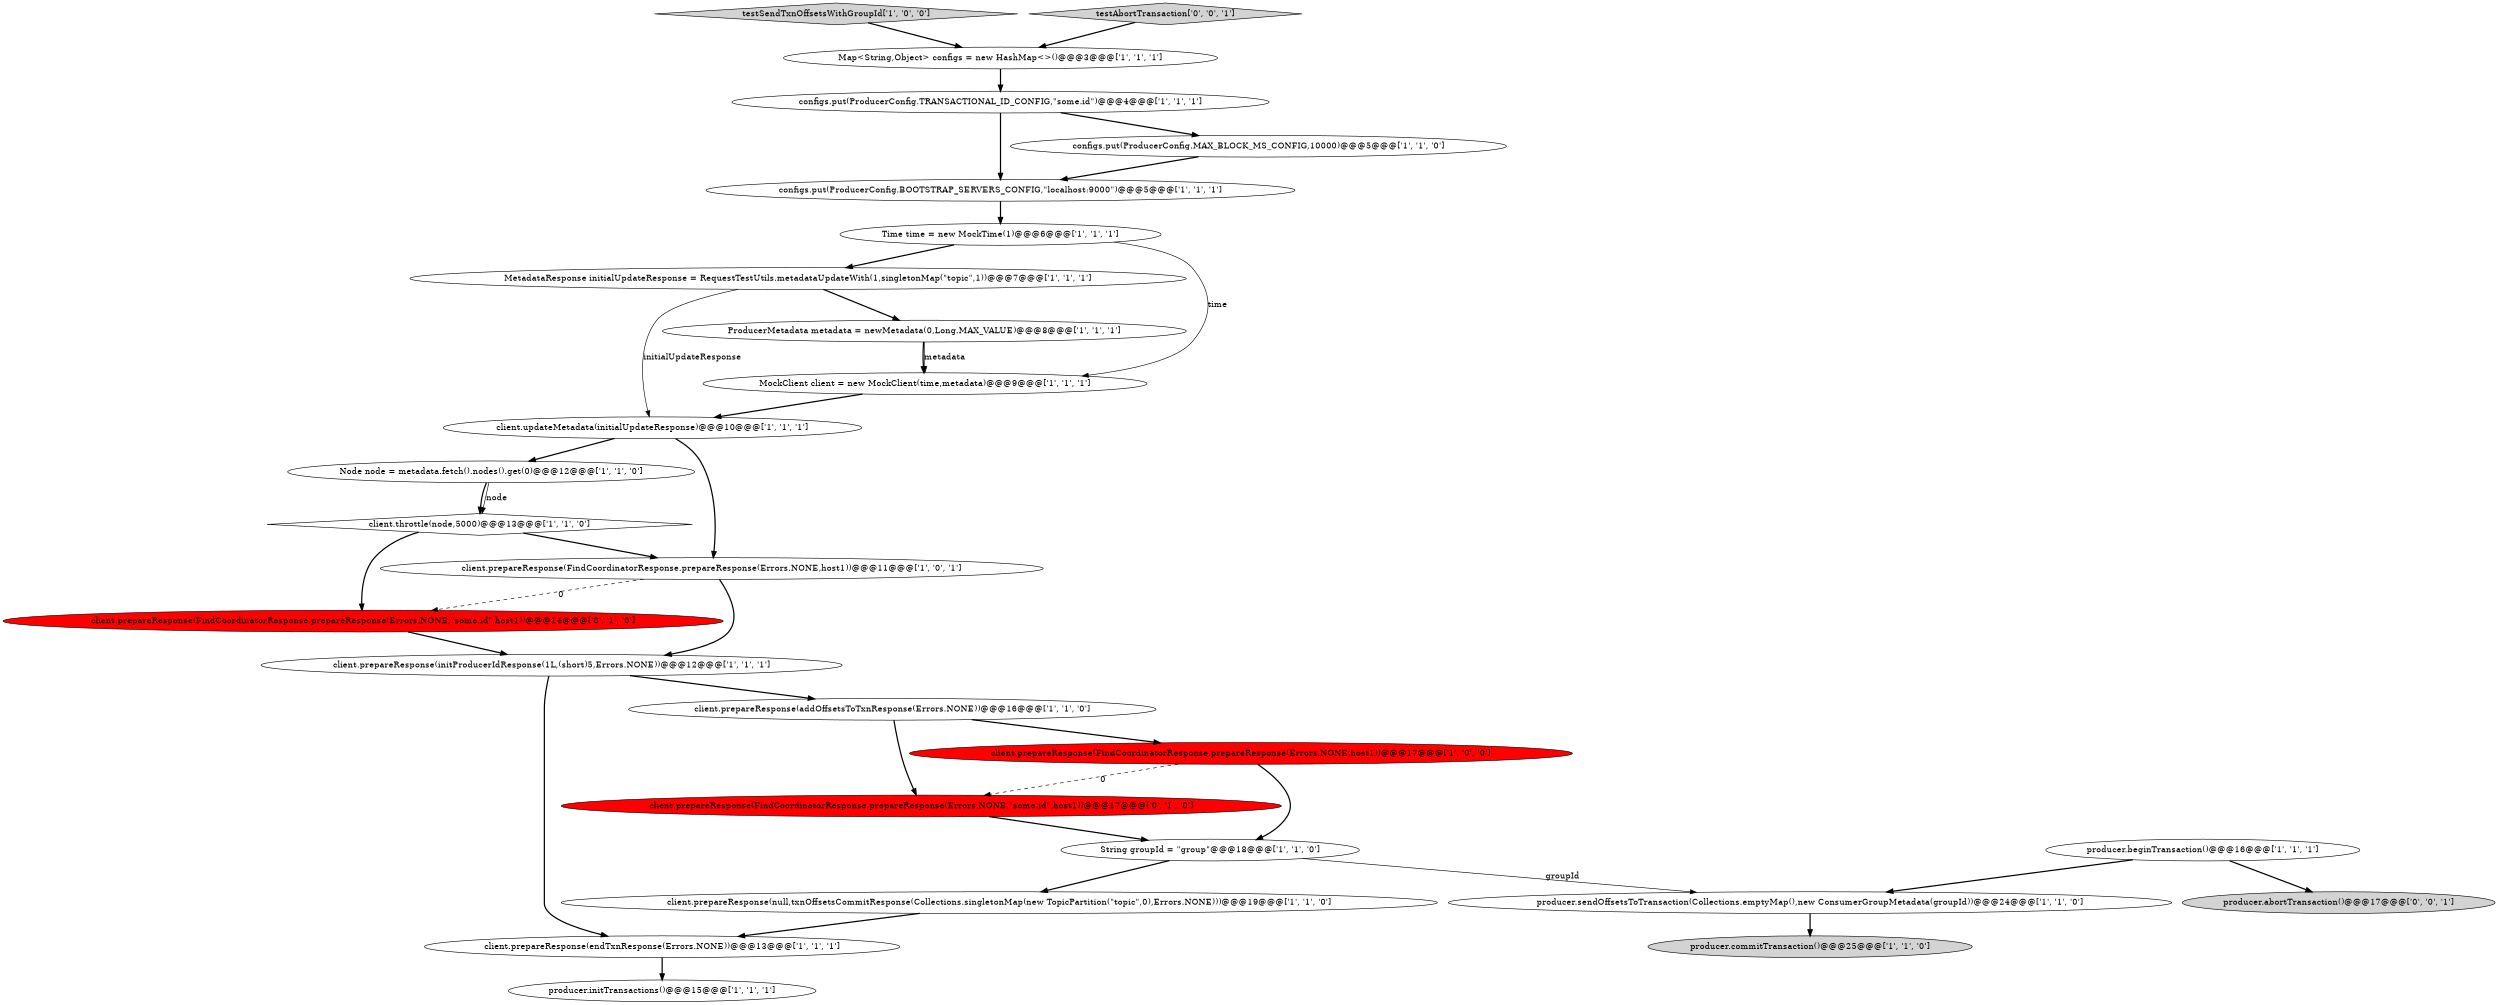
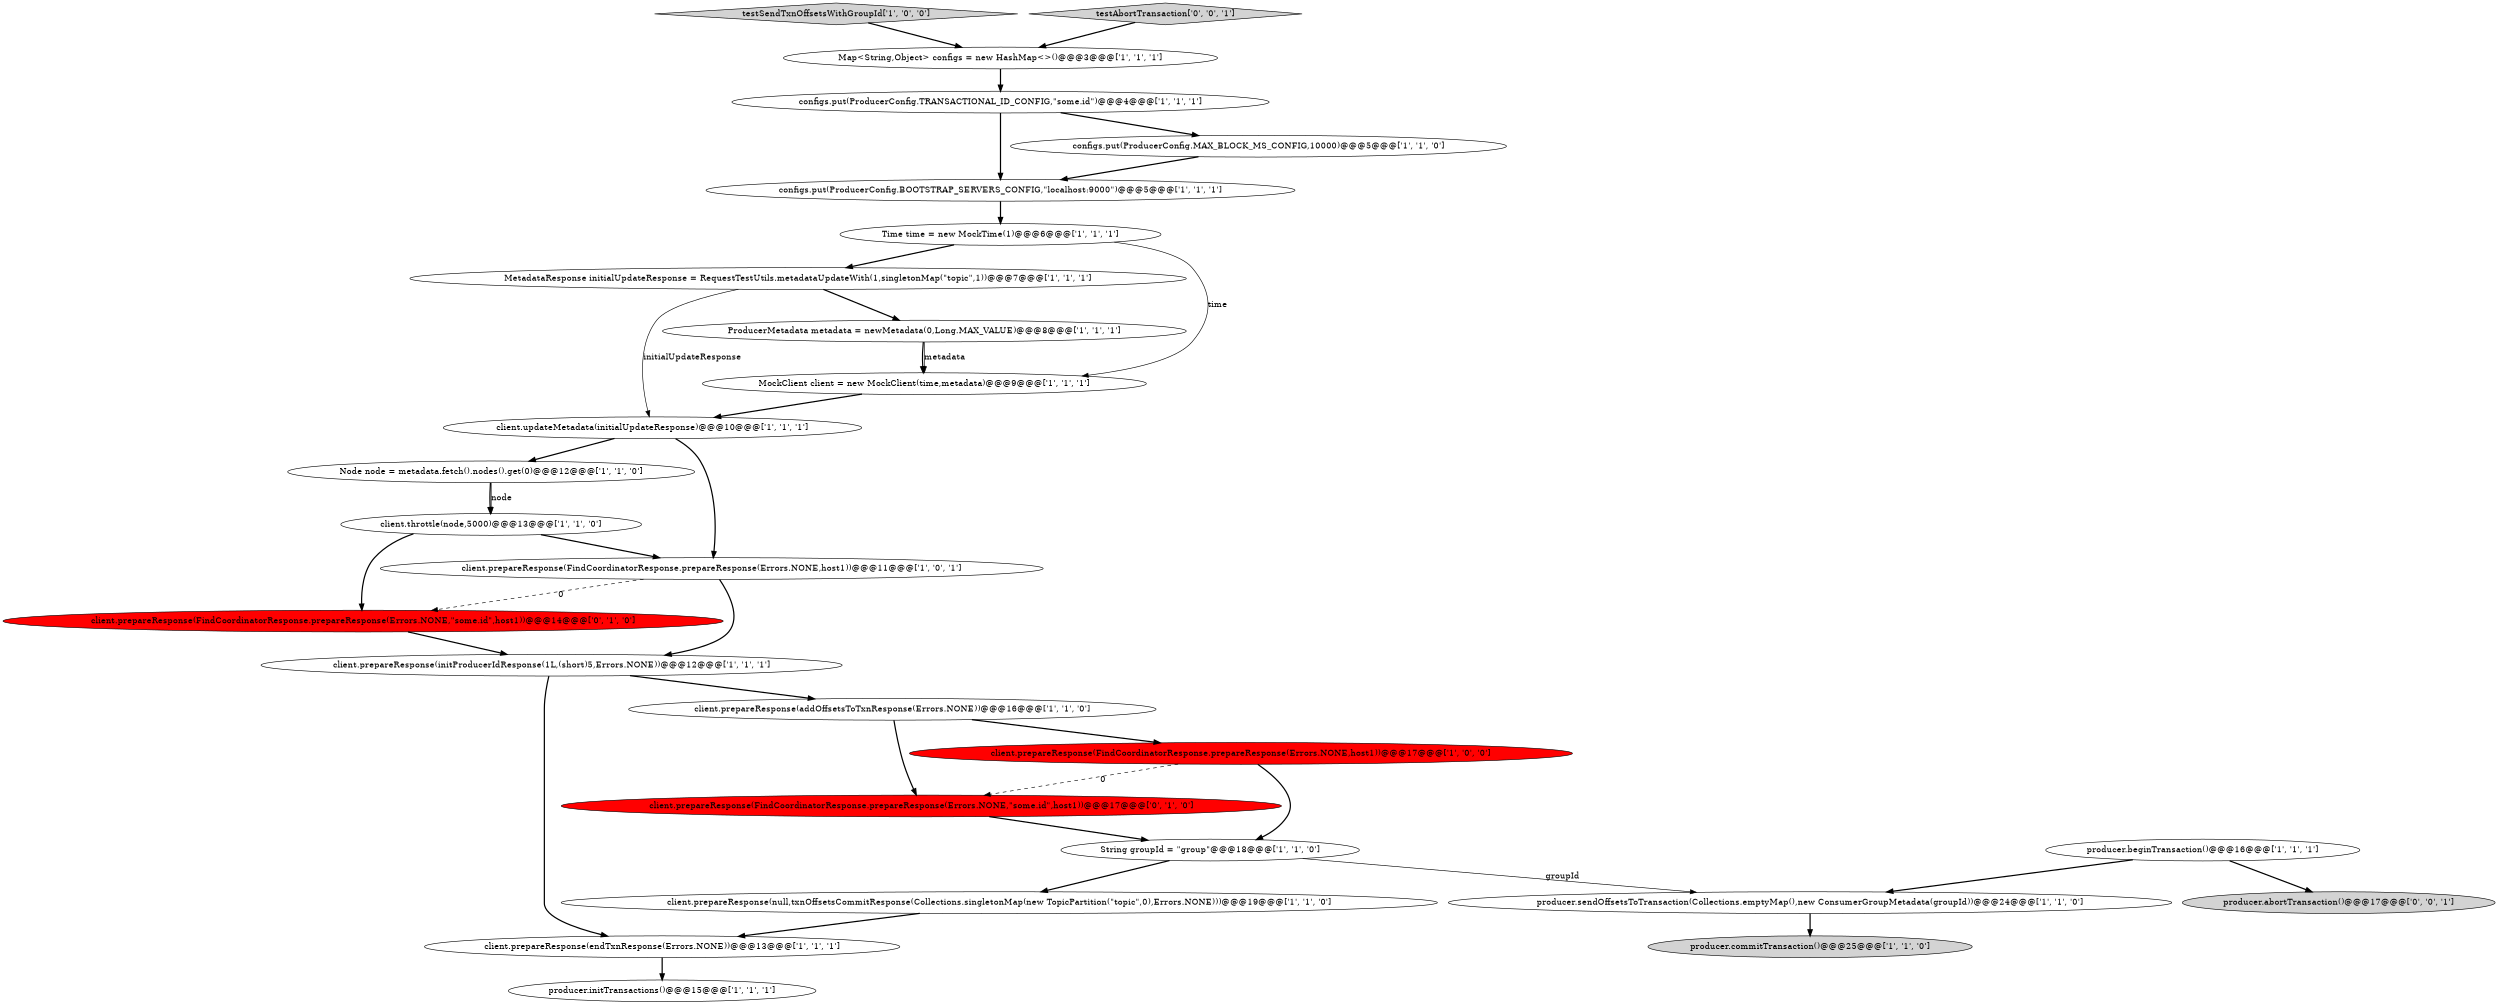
node "client.throttle(node,5000)@@@13@@@['1', '1', '0']": shape diamond -> ellipse
